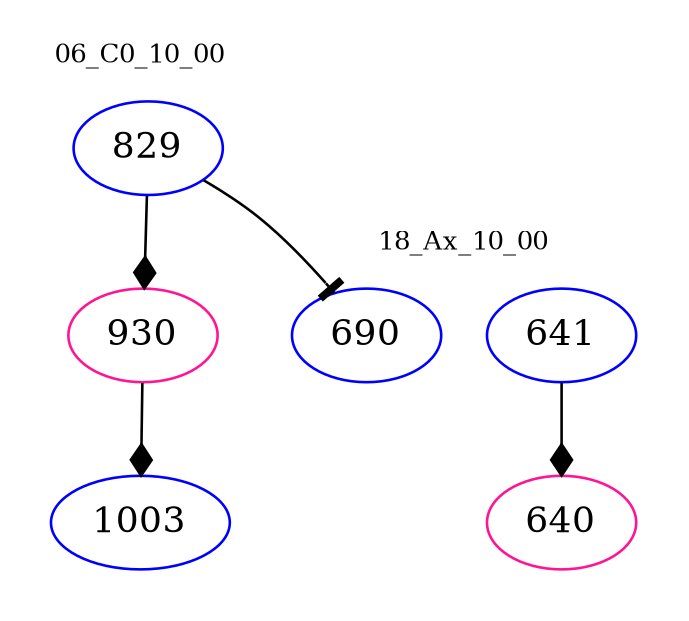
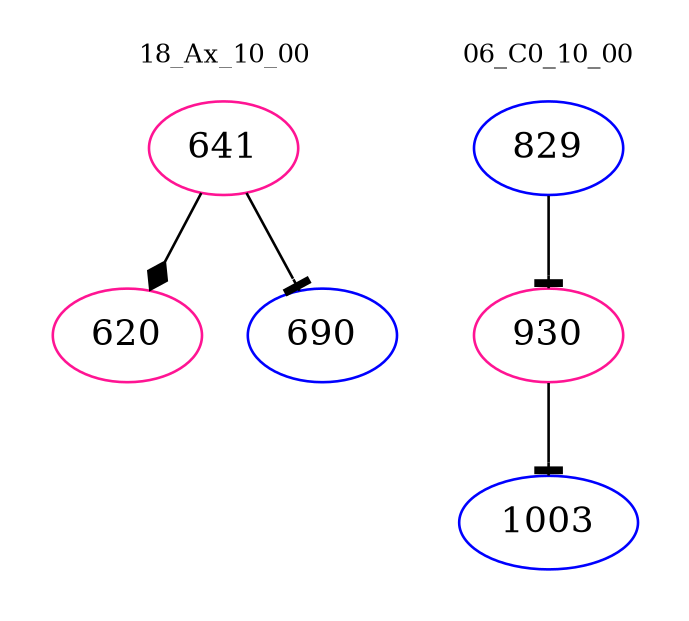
edge "829" -> "930": arrowhead diamond -> tee
edge "829" -> "690": now "641" -> "690"
node "641": color blue -> deeppink
edge "930" -> "1003": arrowhead diamond -> tee
node "640": label "640" -> "620"
